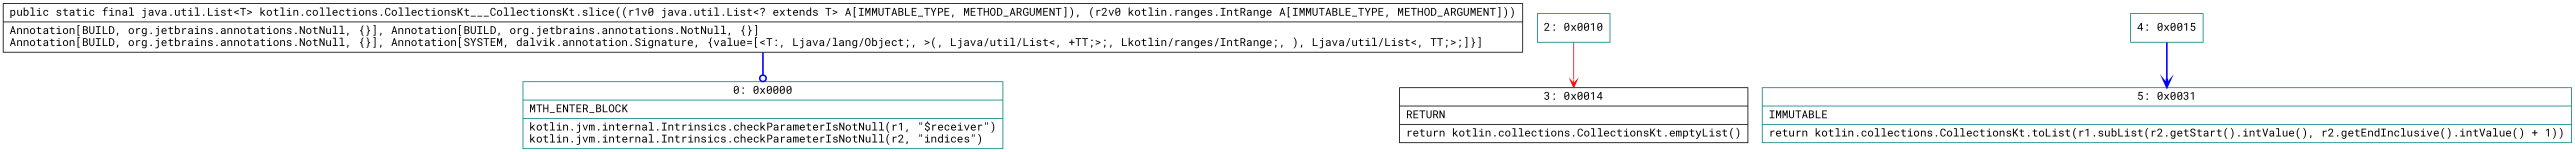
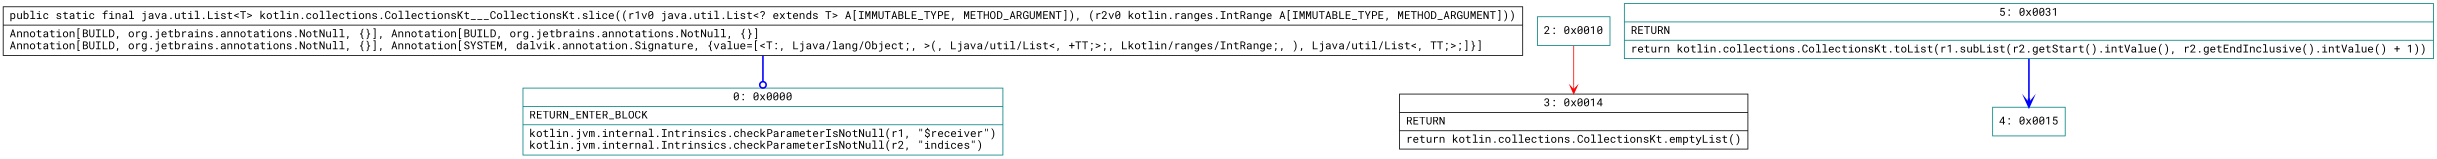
edge "4: 0x0015" -> "5: 0x0031": reversed
node "0: 0x0000": text "MTH_ENTER_BLOCK" -> "RETURN_ENTER_BLOCK"
node "5: 0x0031": text "IMMUTABLE" -> "RETURN"
